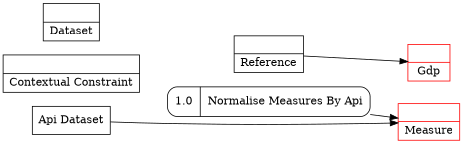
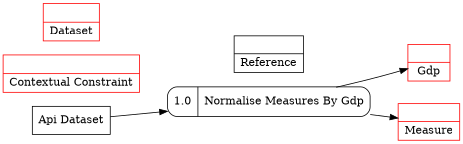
node "Dataset": color black -> red
edge "Reference" -> "Gdp": now "1.0" -> "Gdp"
node "Contextual Constraint": color black -> red
node "1.0": text "Normalise Measures By Api" -> "Normalise Measures By Gdp"
edge "Api Dataset" -> "Measure": now "Api Dataset" -> "1.0"
